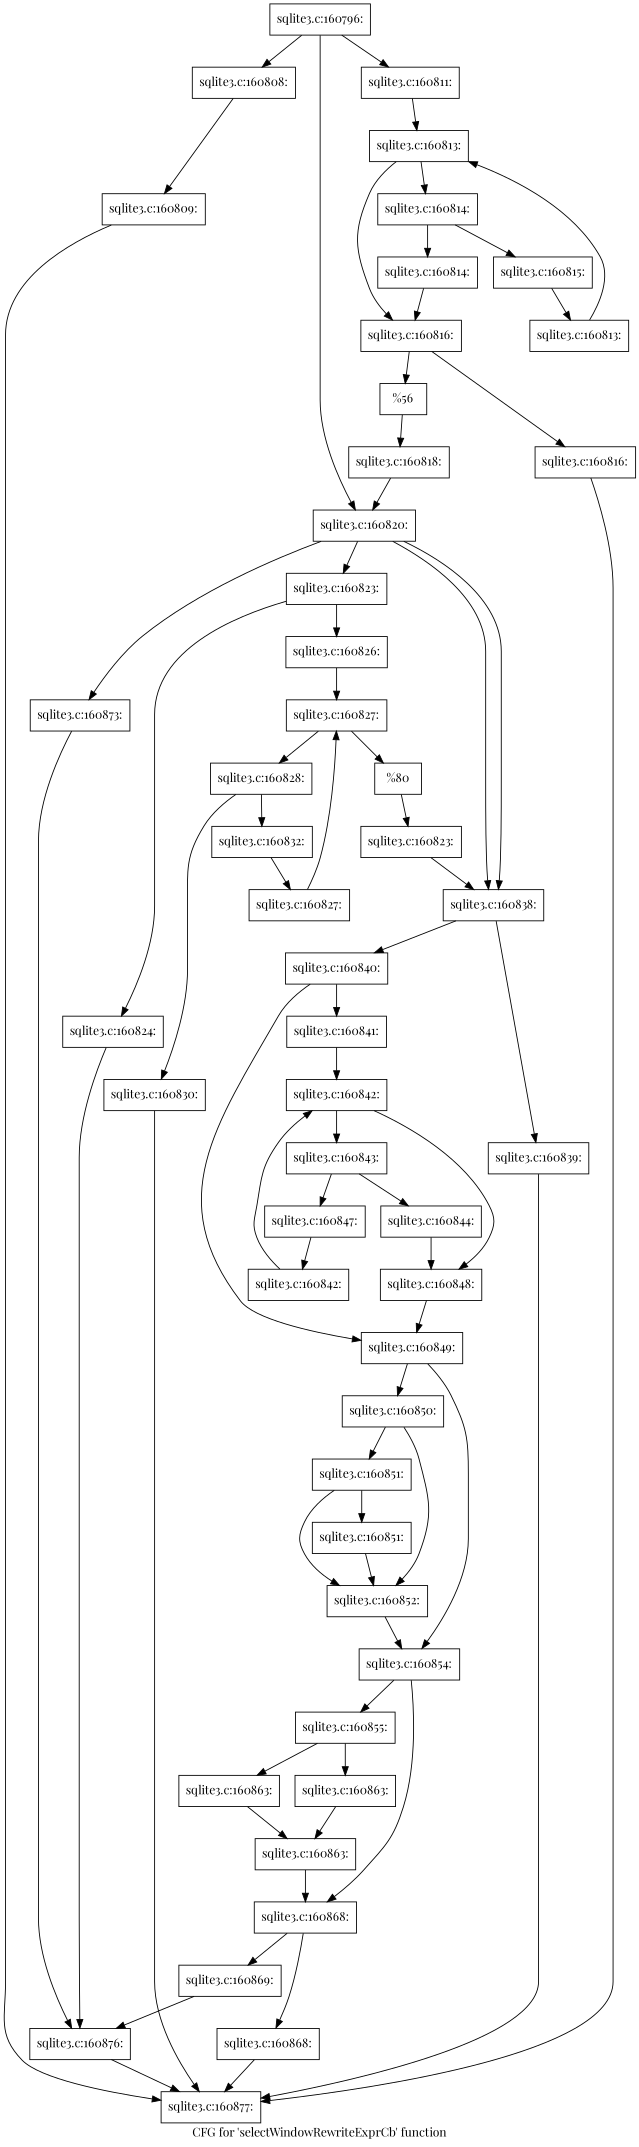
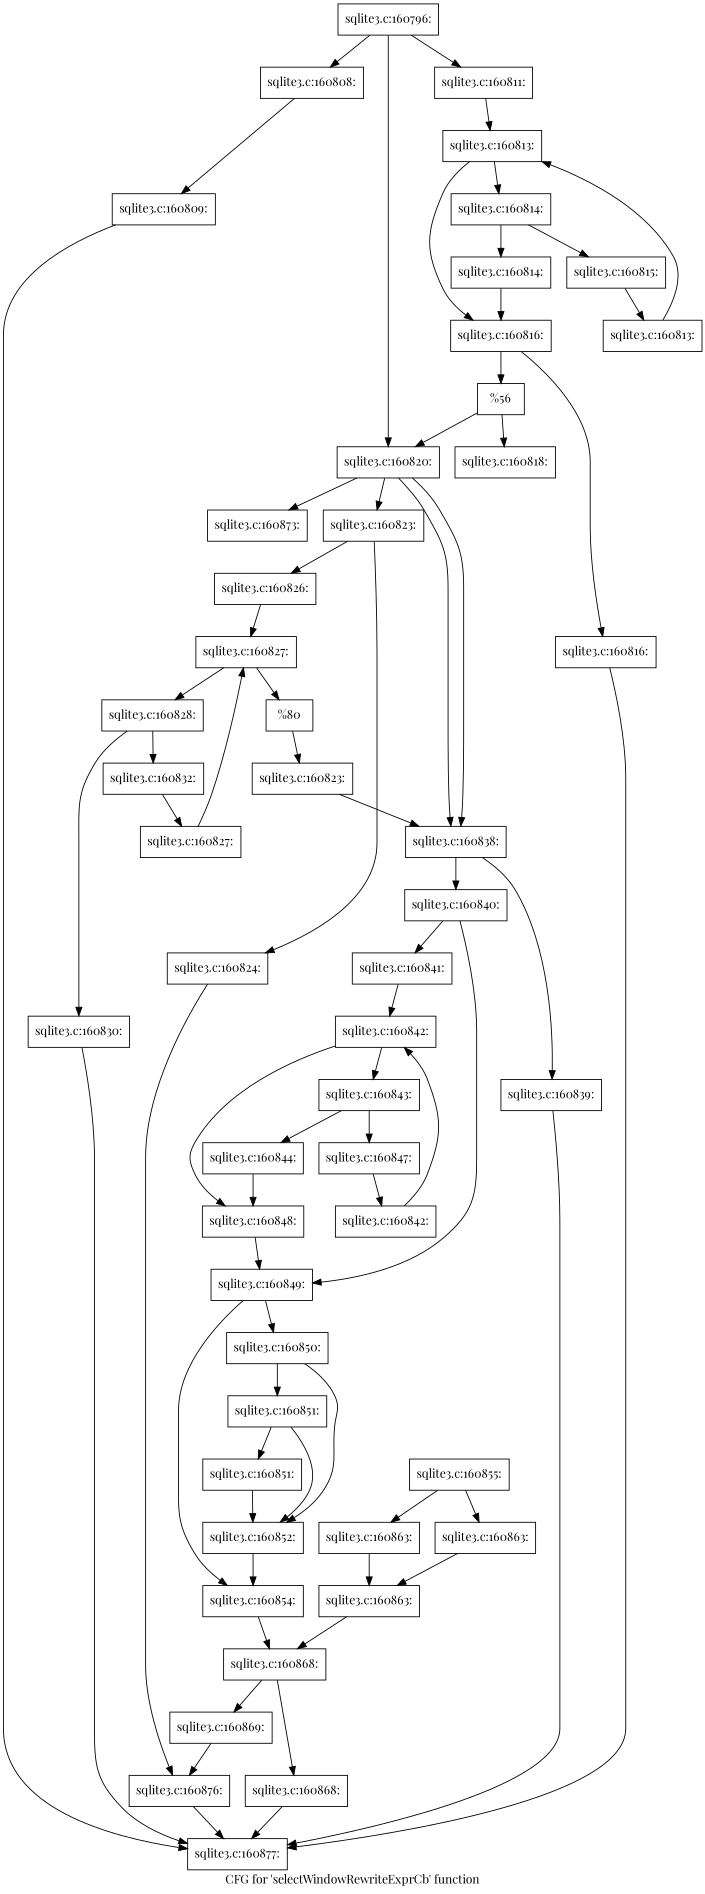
edge "sqlite3.c:160818:" -> "sqlite3.c:160820:": now "%56" -> "sqlite3.c:160820:"
edge "sqlite3.c:160873:" -> "sqlite3.c:160876:": removed
edge "sqlite3.c:160854:" -> "sqlite3.c:160855:": removed
